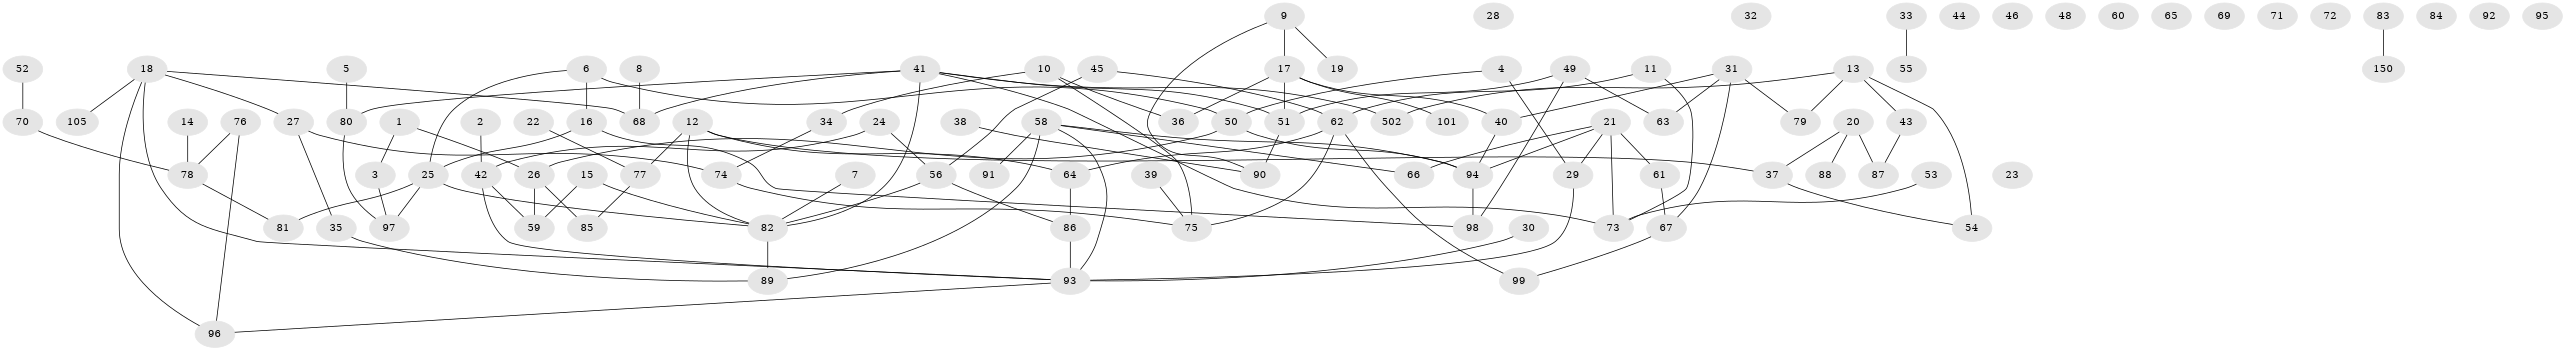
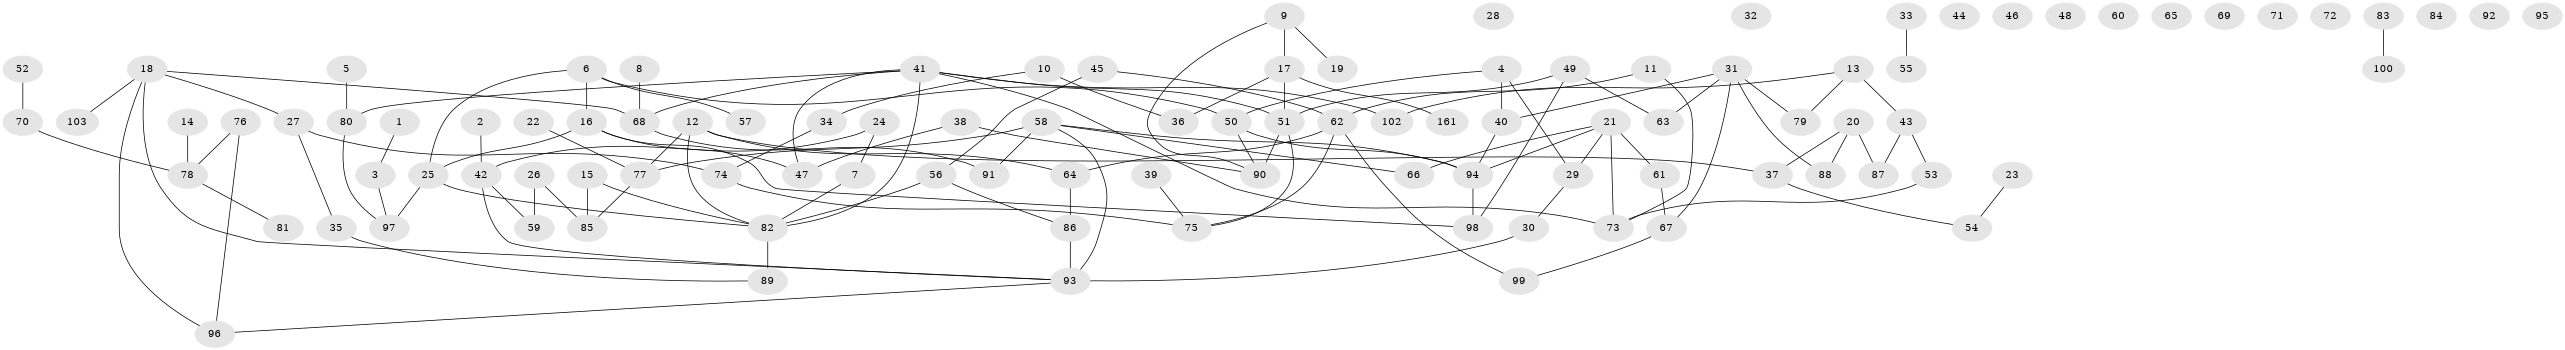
node "150": label "150" -> "100"
edge "17" -- "40": now "4" -- "40"
node "105": label "105" -> "103"
node "57": added
node "502": label "502" -> "102"
node "101": label "101" -> "161"
edge "13" -- "54": now "23" -- "54"
edge "10" -- "75": now "51" -- "75"
edge "31" -- "88": added
edge "24" -- "56": now "24" -- "7"
edge "1" -- "26": removed
edge "68" -- "91": added
edge "50" -- "26": now "50" -- "90"
edge "43" -- "53": added
node "47": added
edge "15" -- "59": now "15" -- "85"
edge "25" -- "81": removed
edge "58" -- "89": now "58" -- "77"
edge "29" -- "93": now "29" -- "30"
